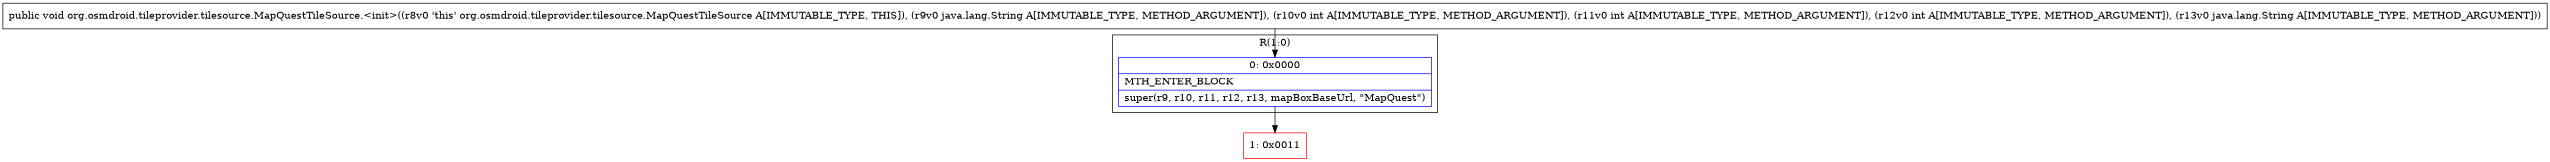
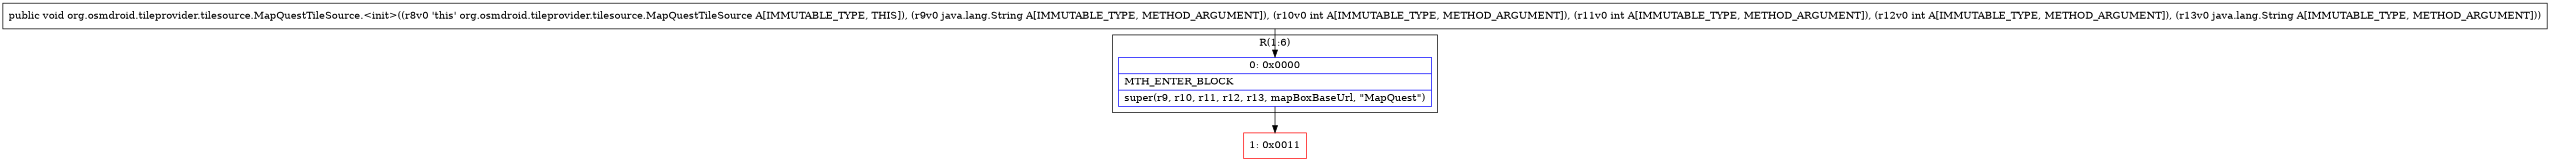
cluster "R(1:0)": label "R(1:0)" -> "R(1:6)"
